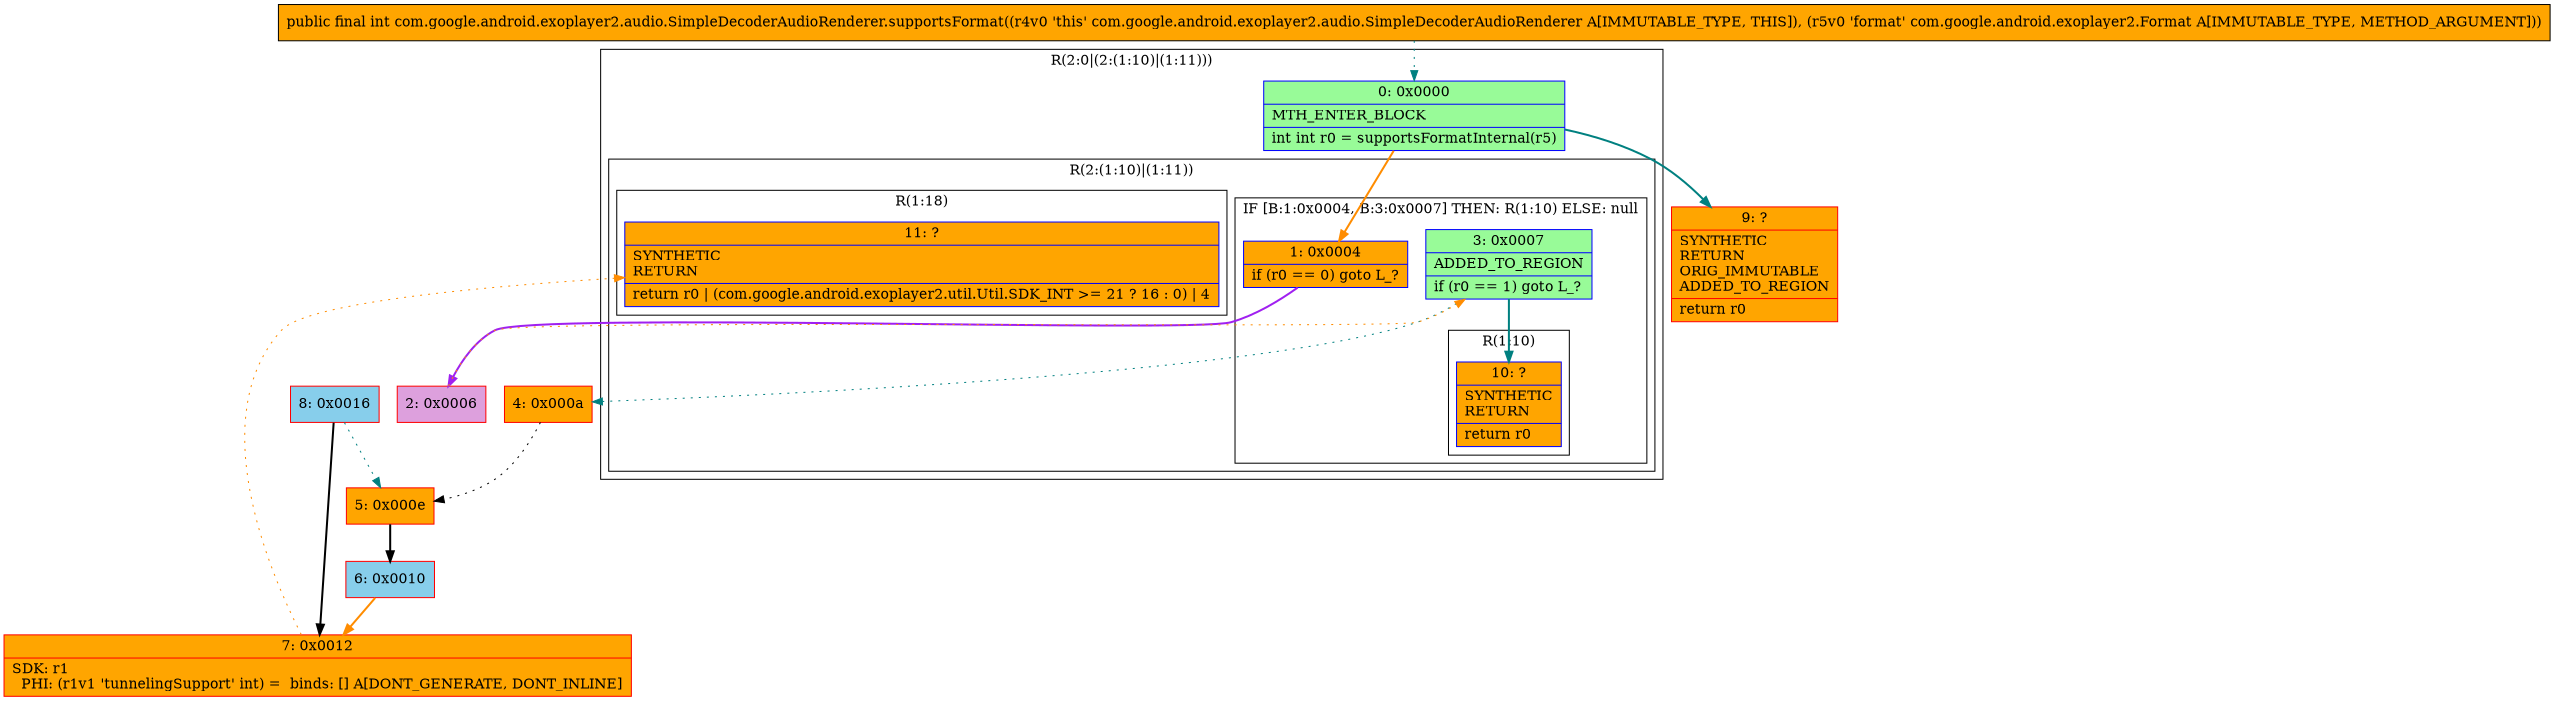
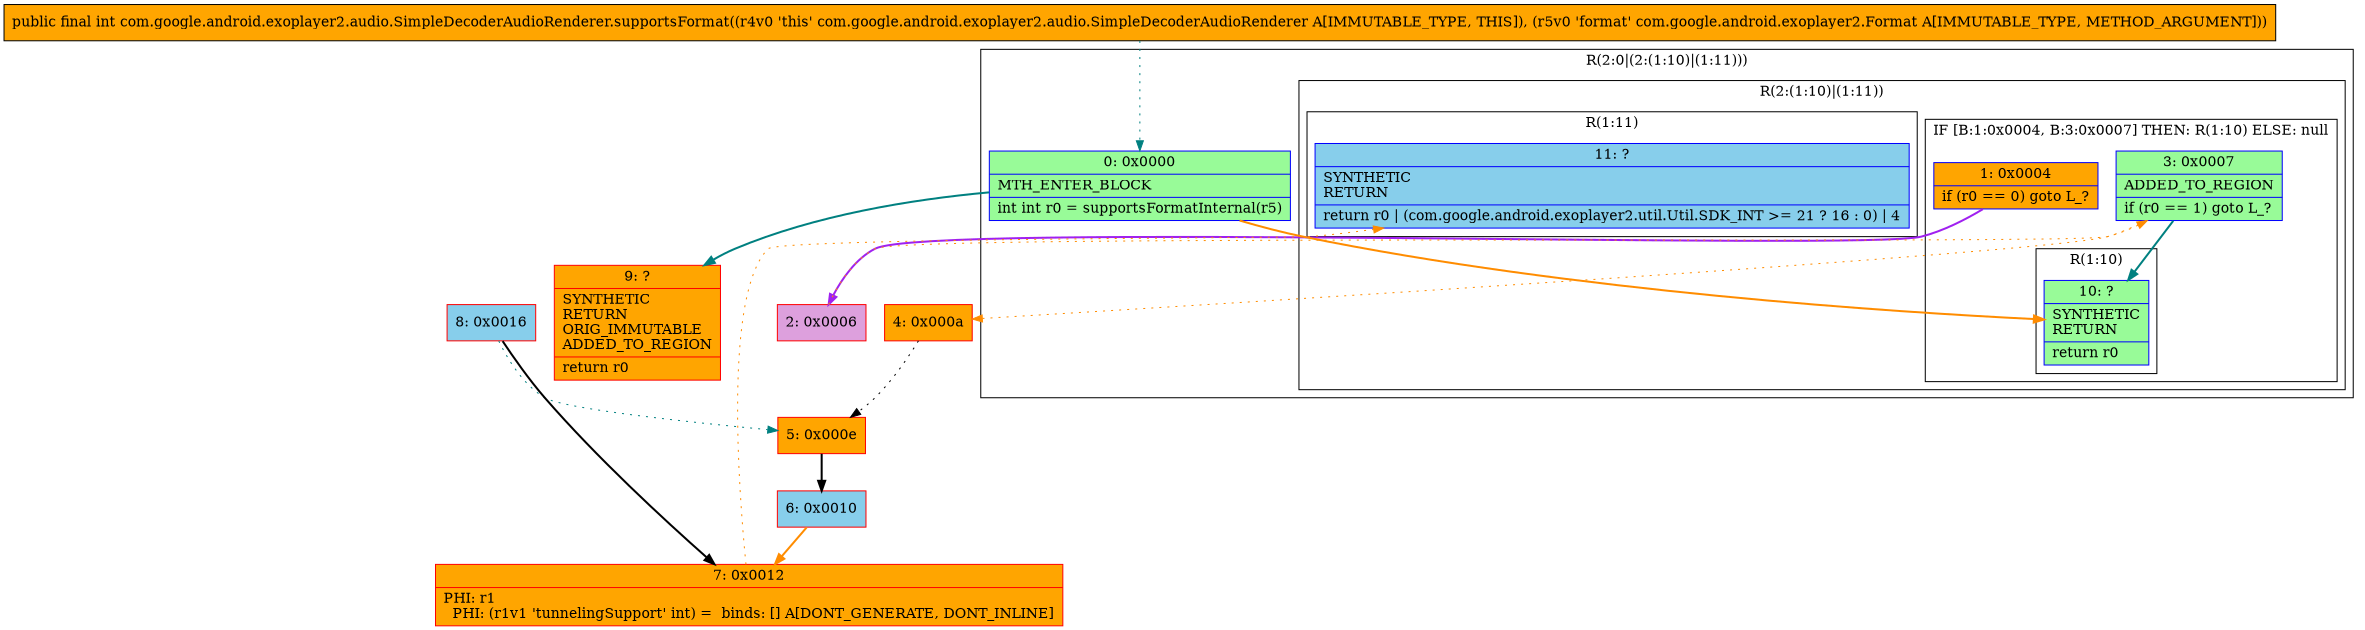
edge "0: 0x0000" -> "1: 0x0004": now "0: 0x0000" -> "10: ?"
cluster "R(1:18)": label "R(1:18)" -> "R(1:11)"
node "11: ?": fillcolor orange -> skyblue
edge "3: 0x0007" -> "4: 0x000a": color teal -> darkorange
node "10: ?": fillcolor orange -> palegreen
node "7: 0x0012": text "SDK: r1" -> "PHI: r1"
